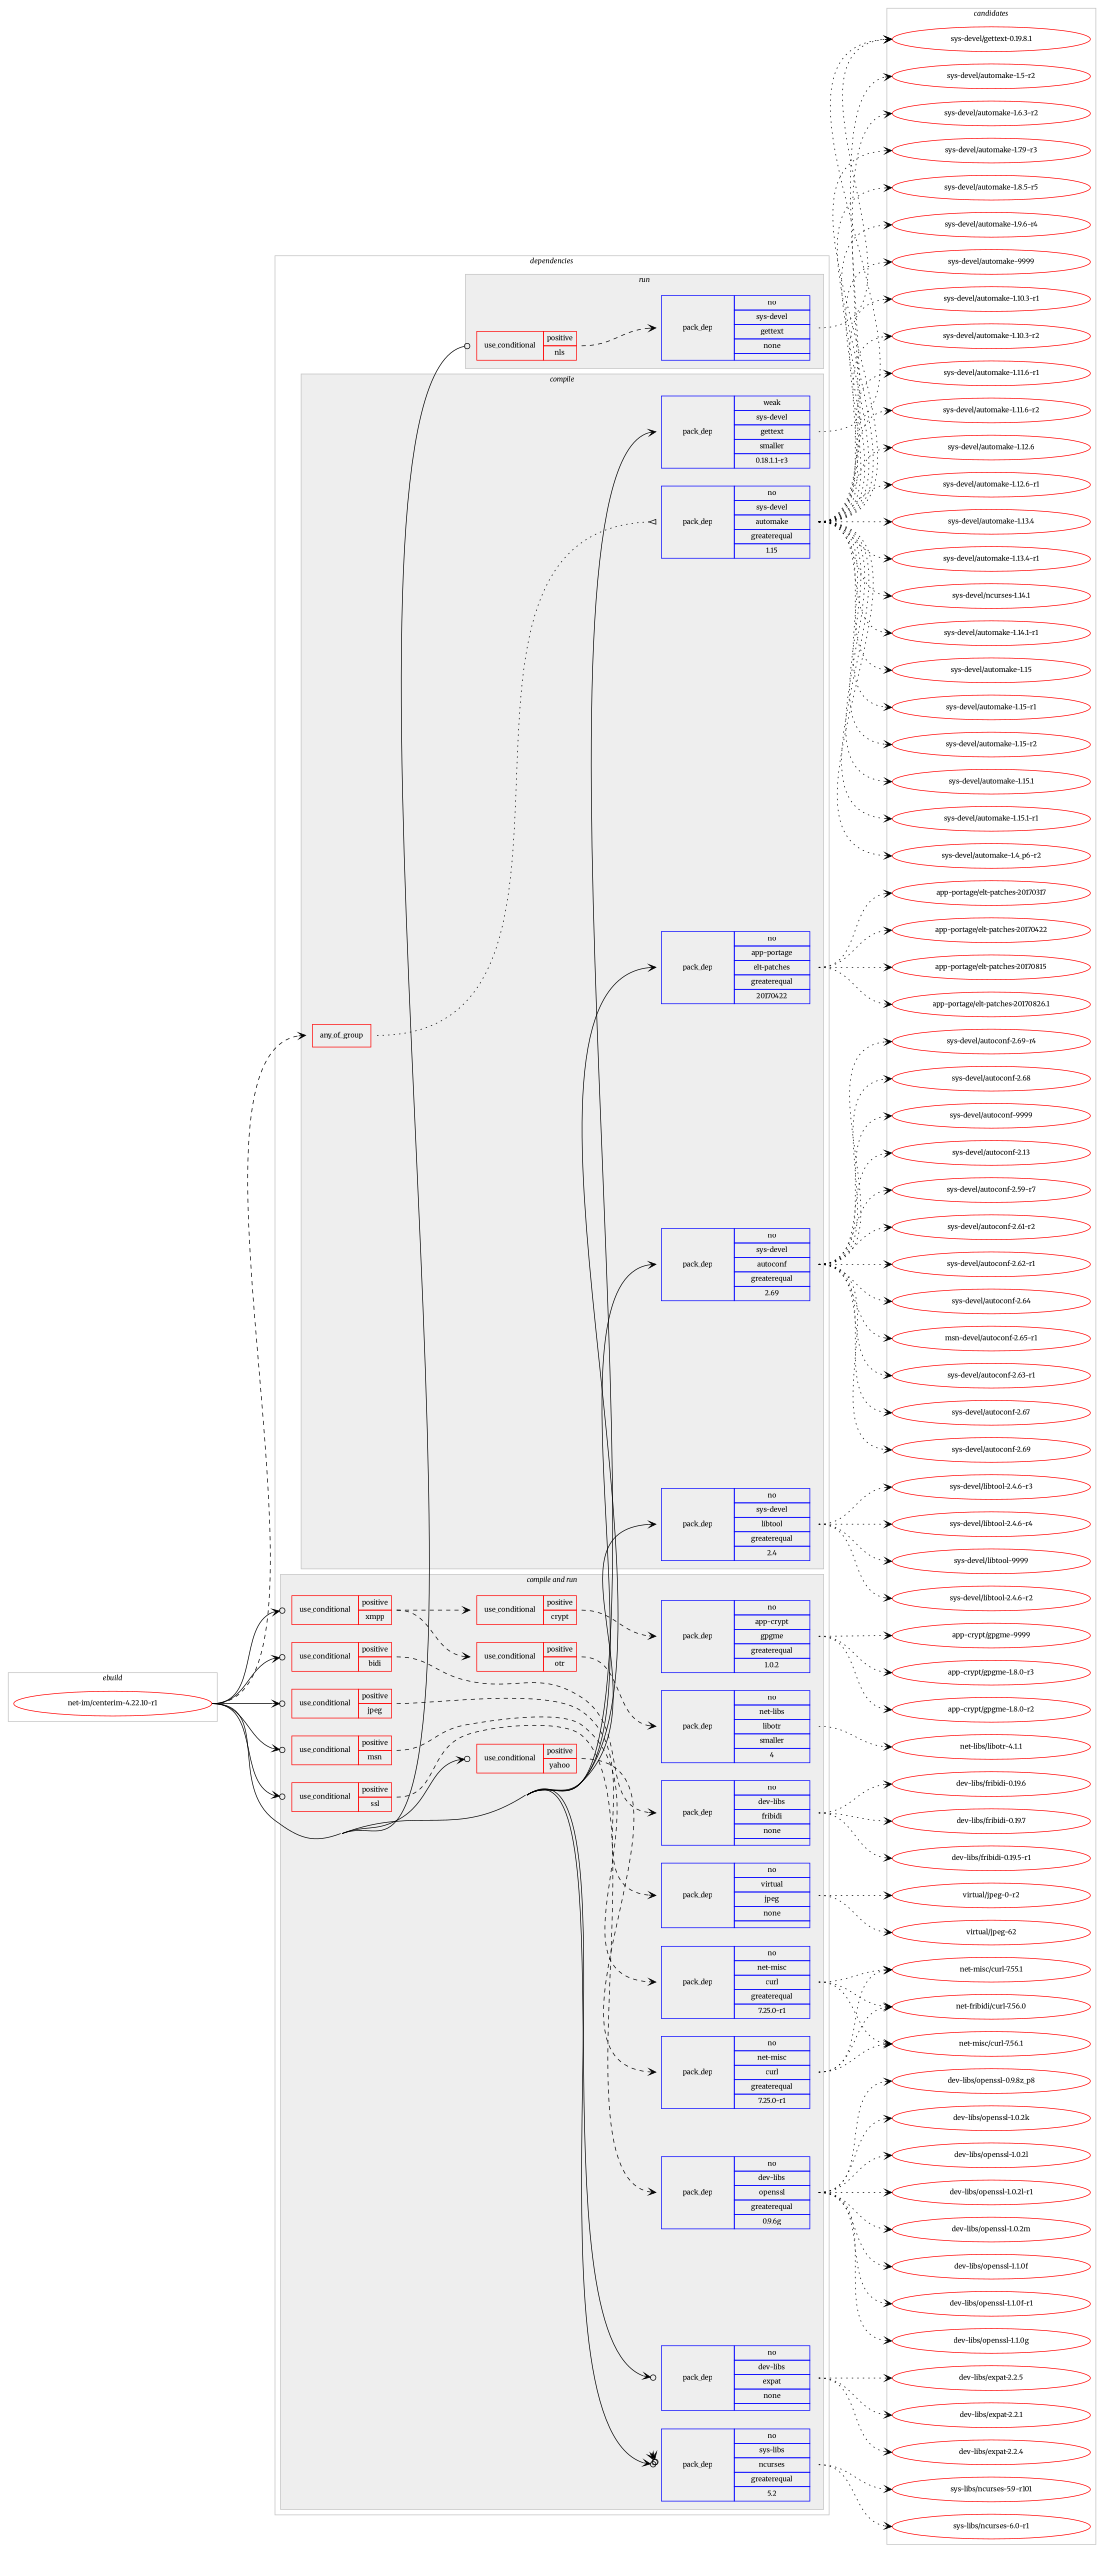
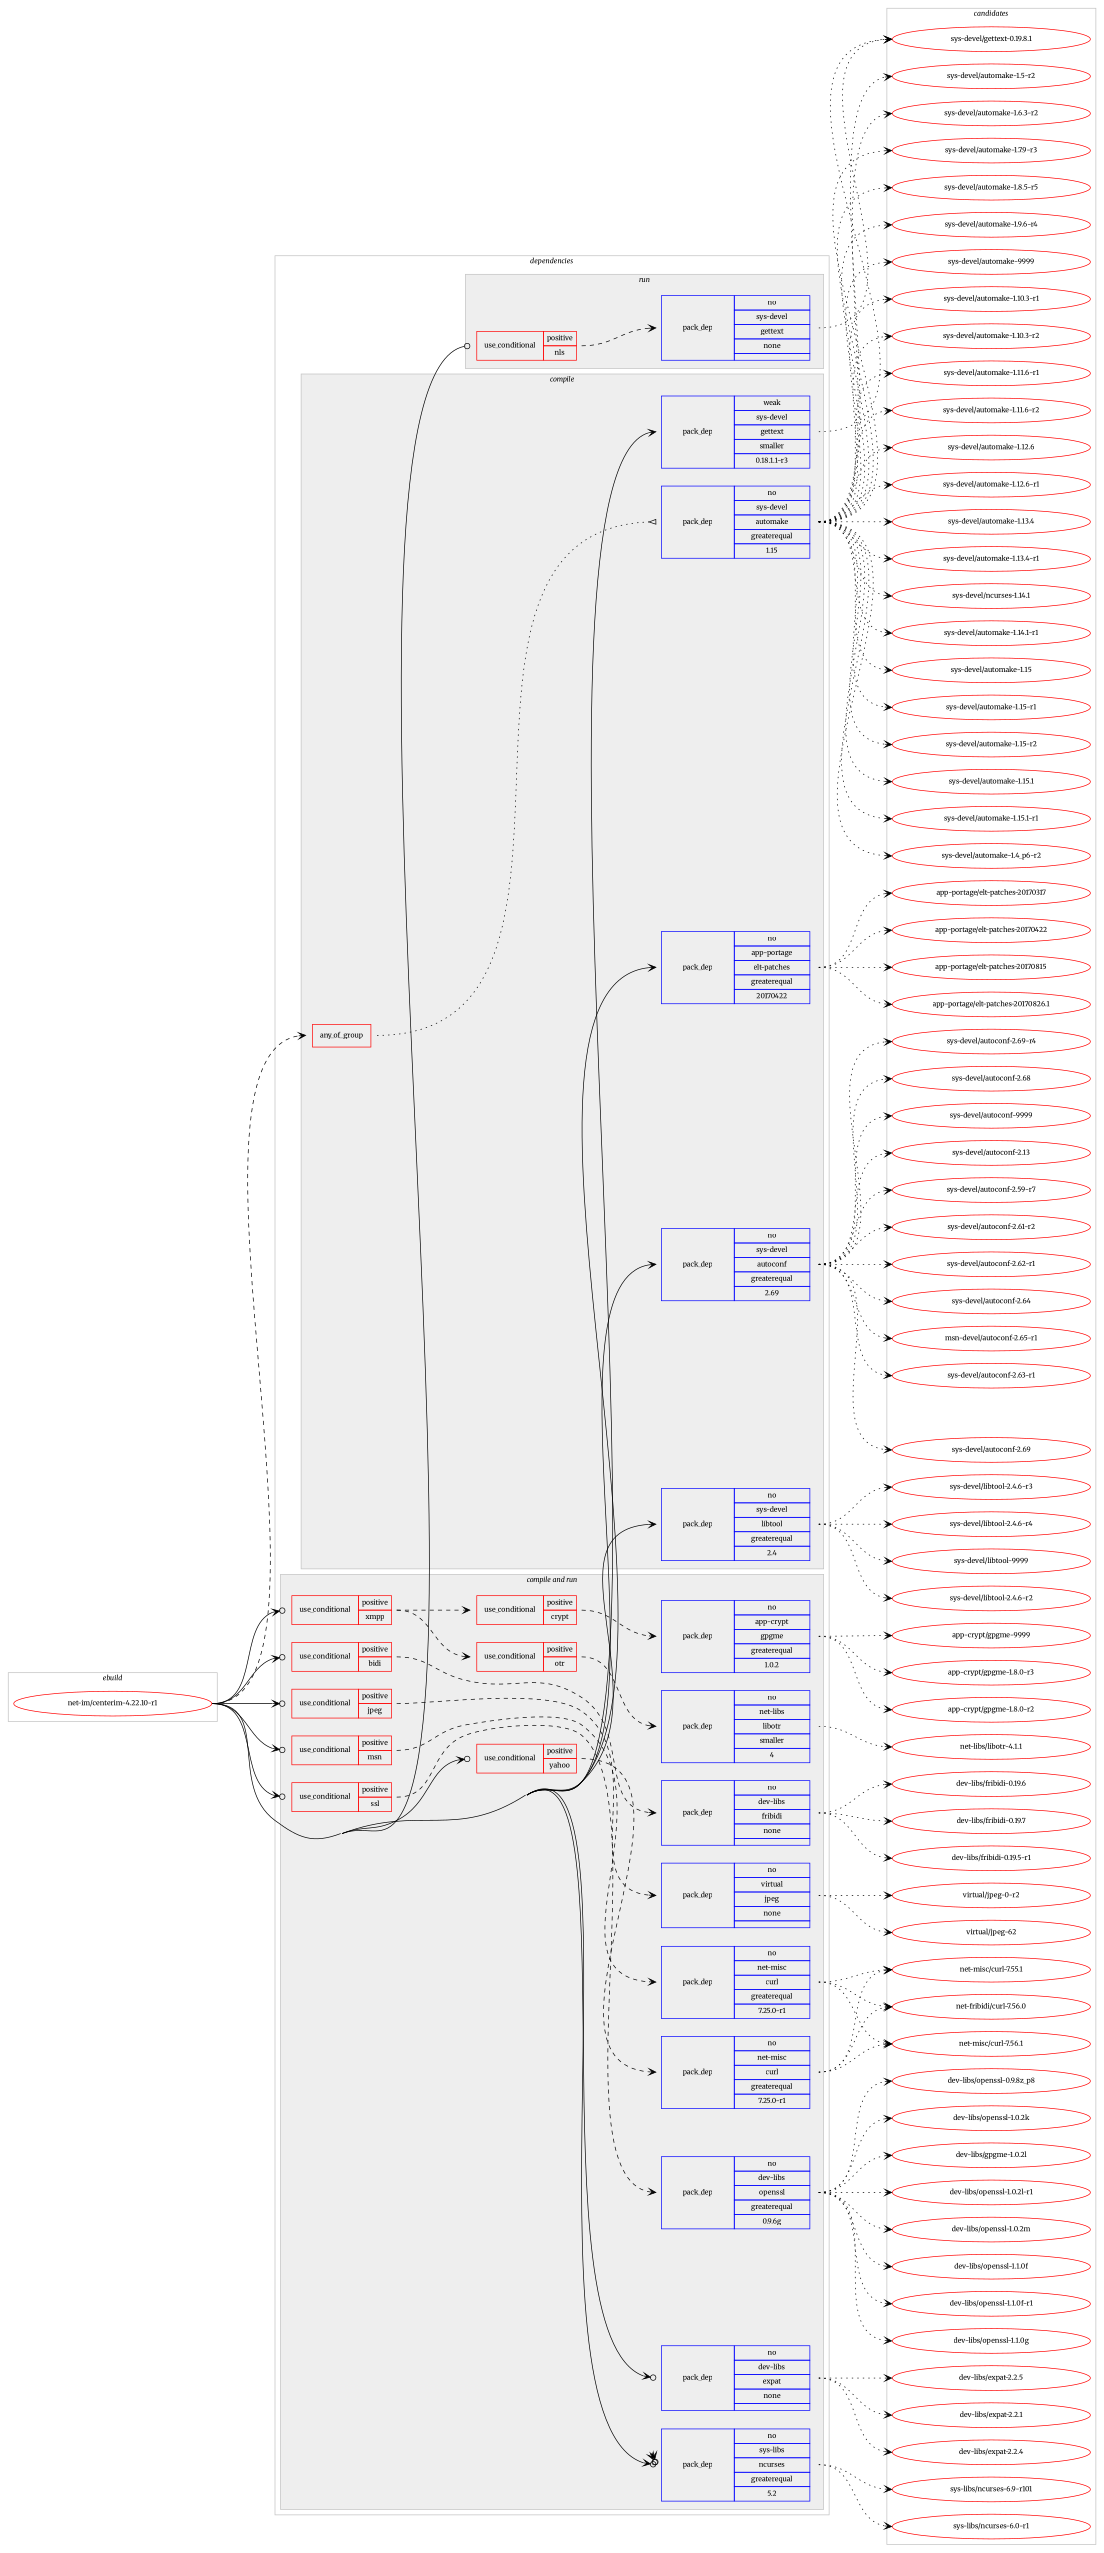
node "sys-devel/autoconf-2.67": removed
node "dev-libs/openssl-1.0.2l": label "dev-libs/openssl-1.0.2l" -> "dev-libs/gpgme-1.0.2l"
node "sys-libs/ncurses-5.9-r101": label "sys-libs/ncurses-5.9-r101" -> "sys-libs/ncurses-6.9-r101"
